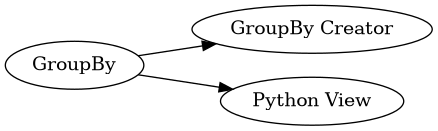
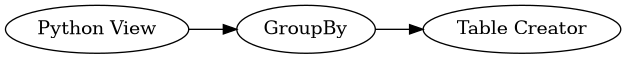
node "GroupBy Creator": label "GroupBy Creator" -> "Table Creator"
edge "GroupBy" -> "Python View": reversed
